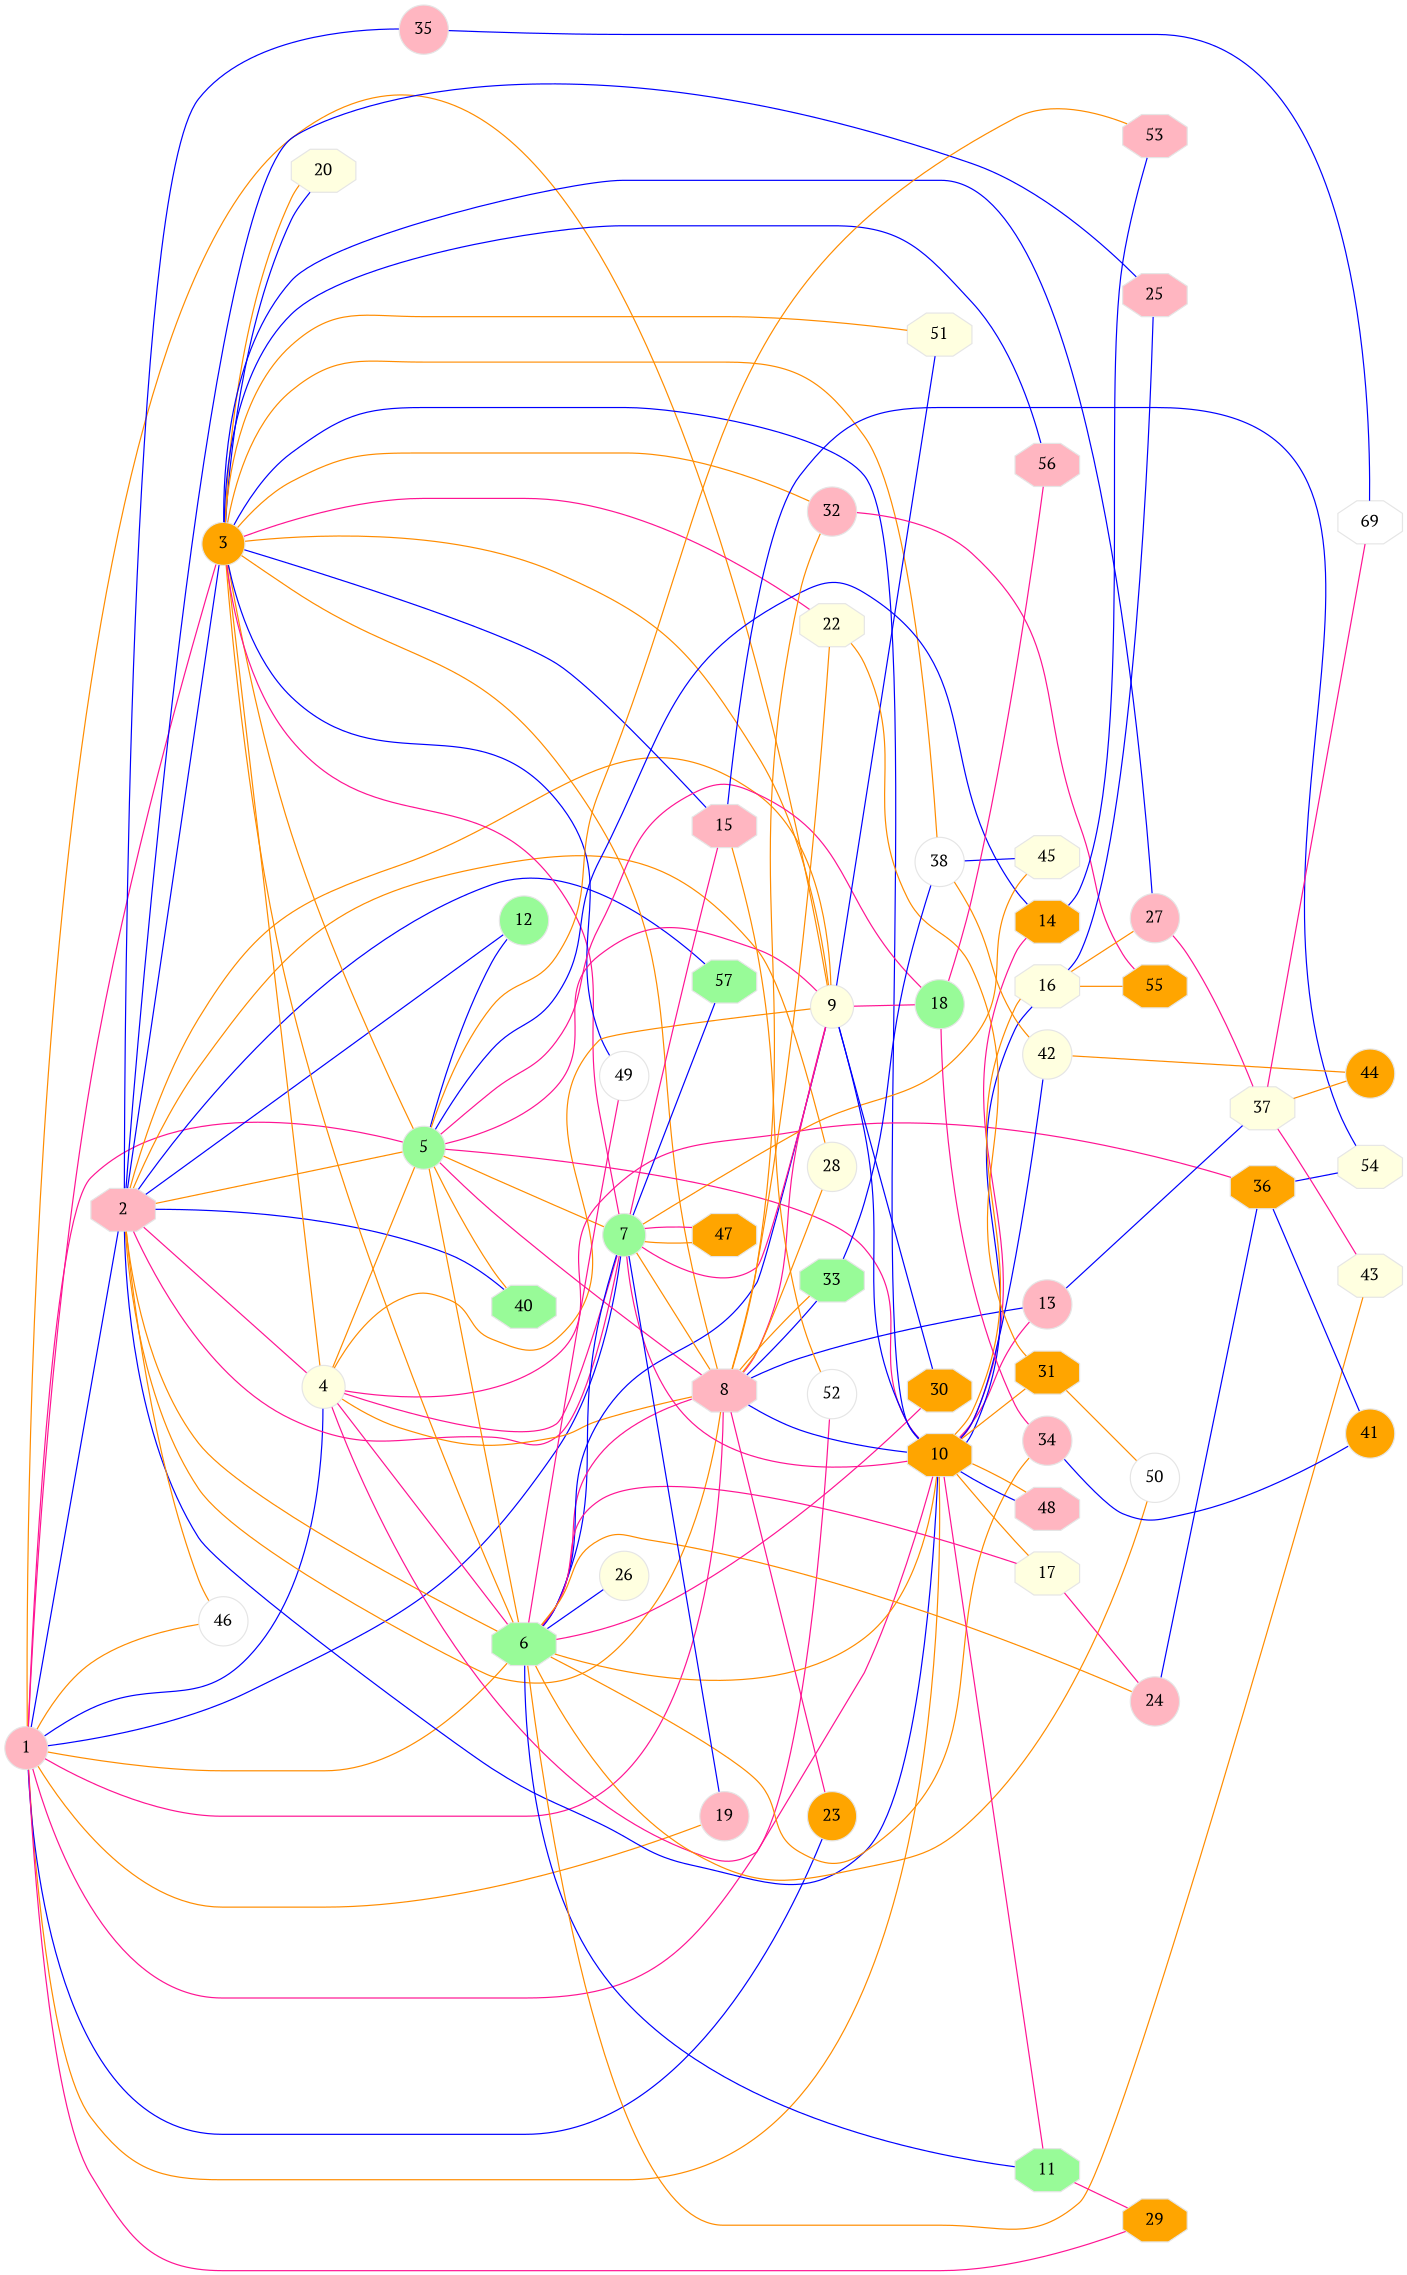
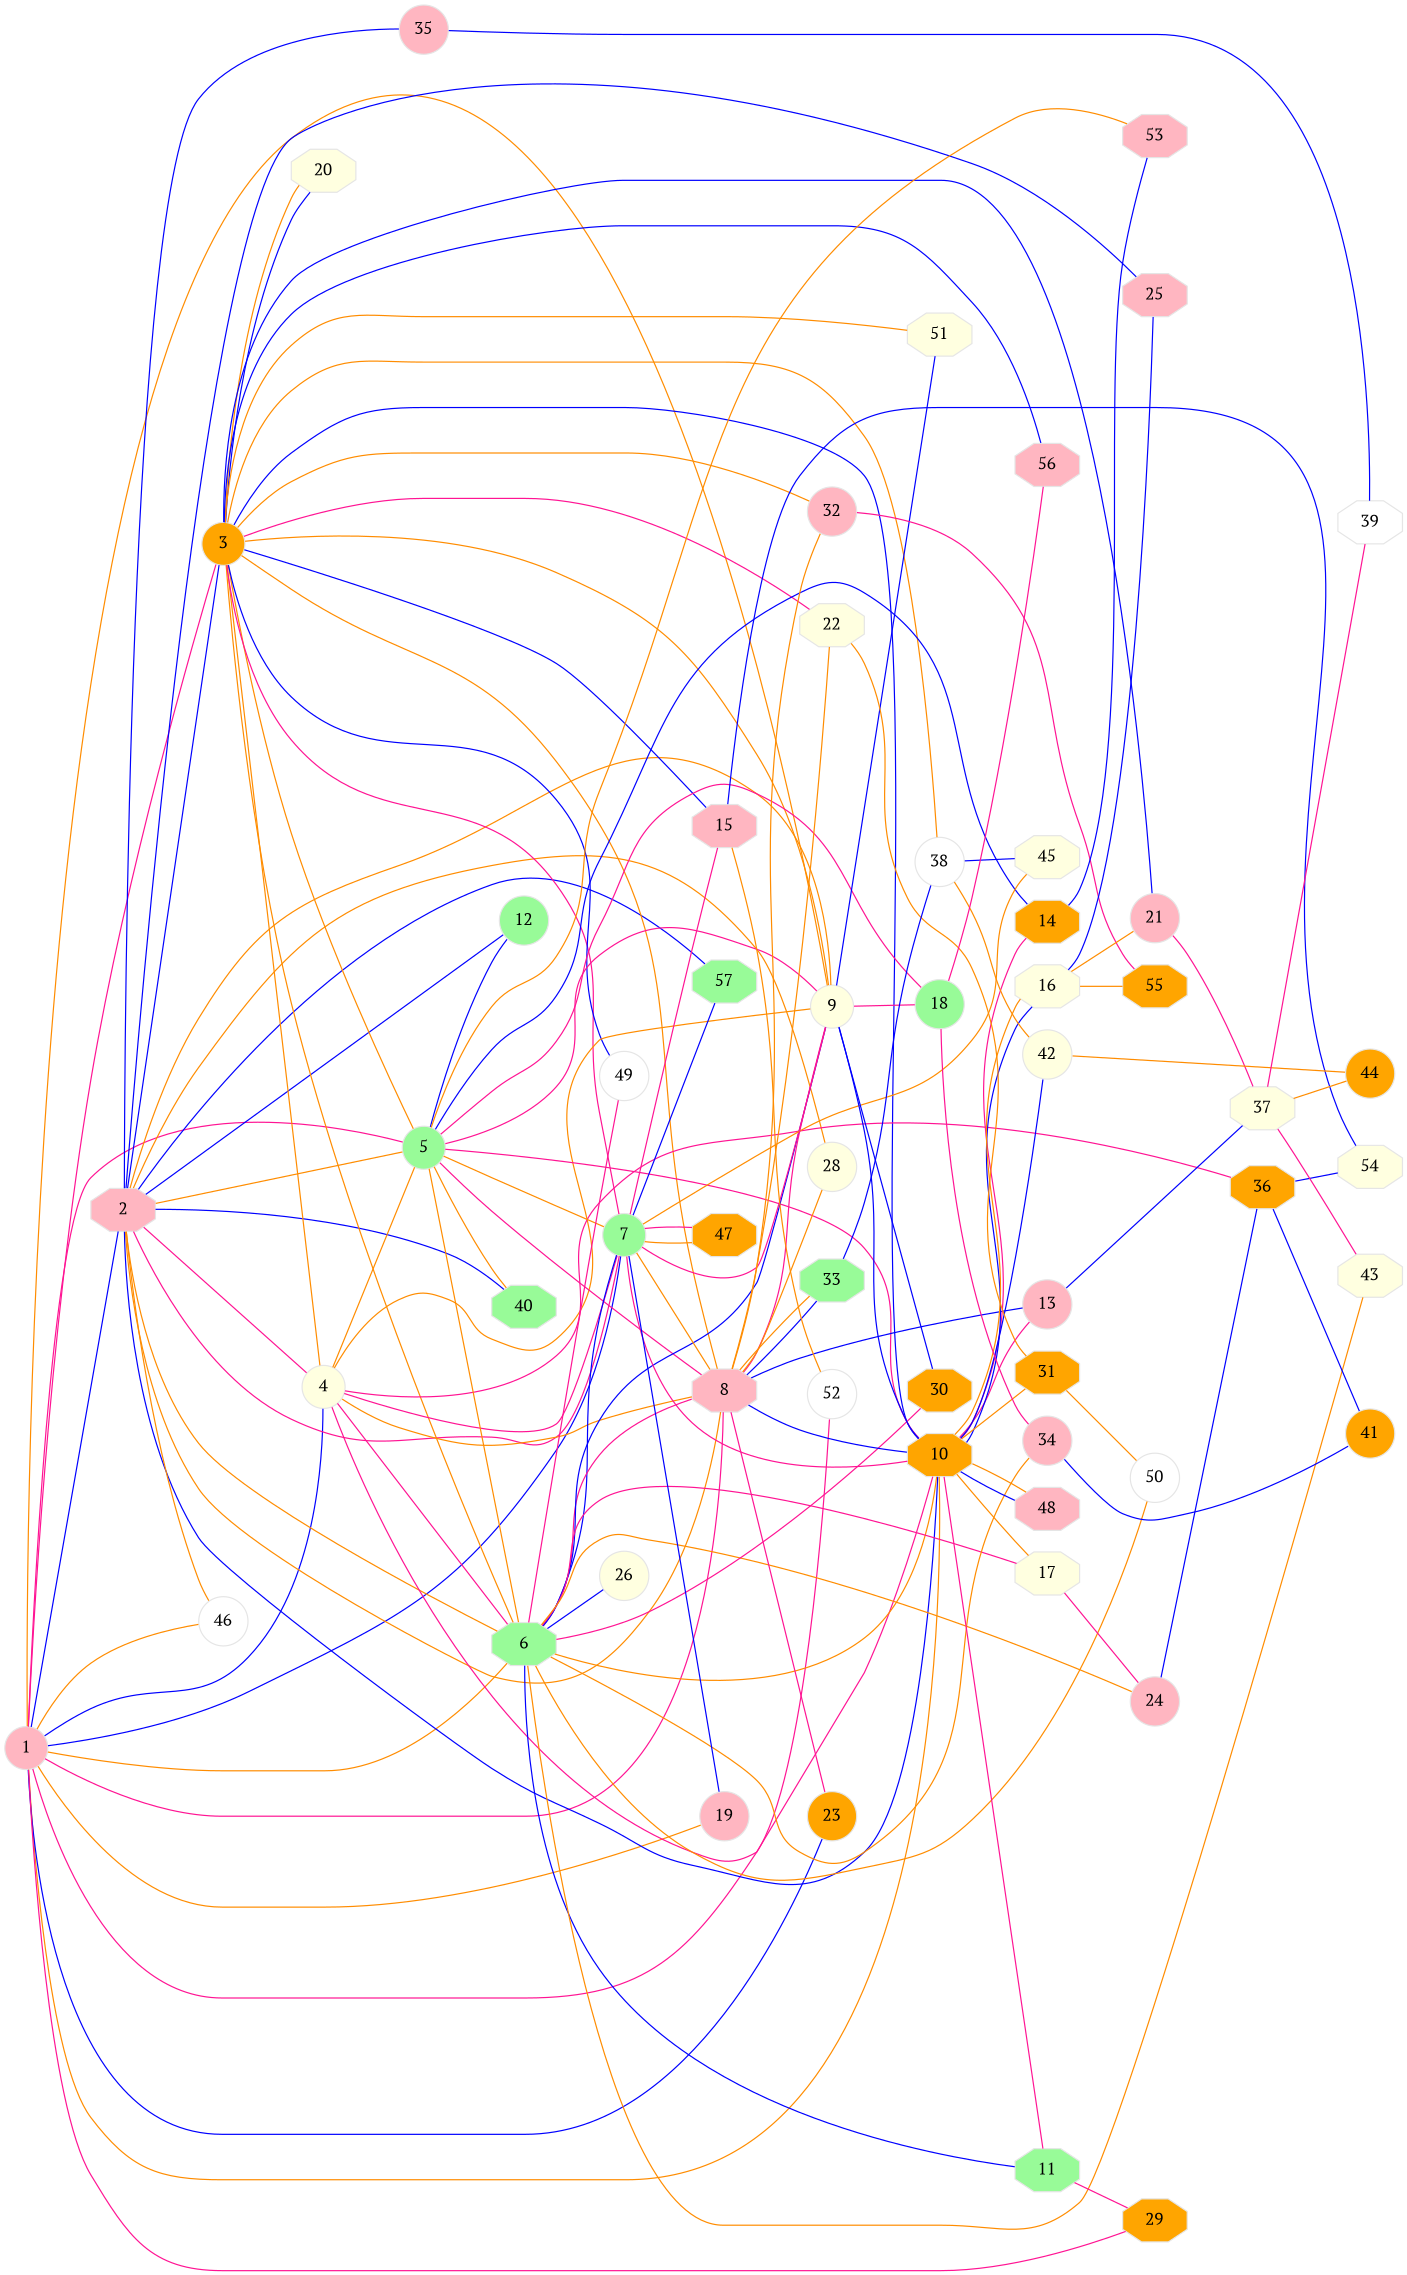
node "69": label "69" -> "39"
node "27": label "27" -> "21"
